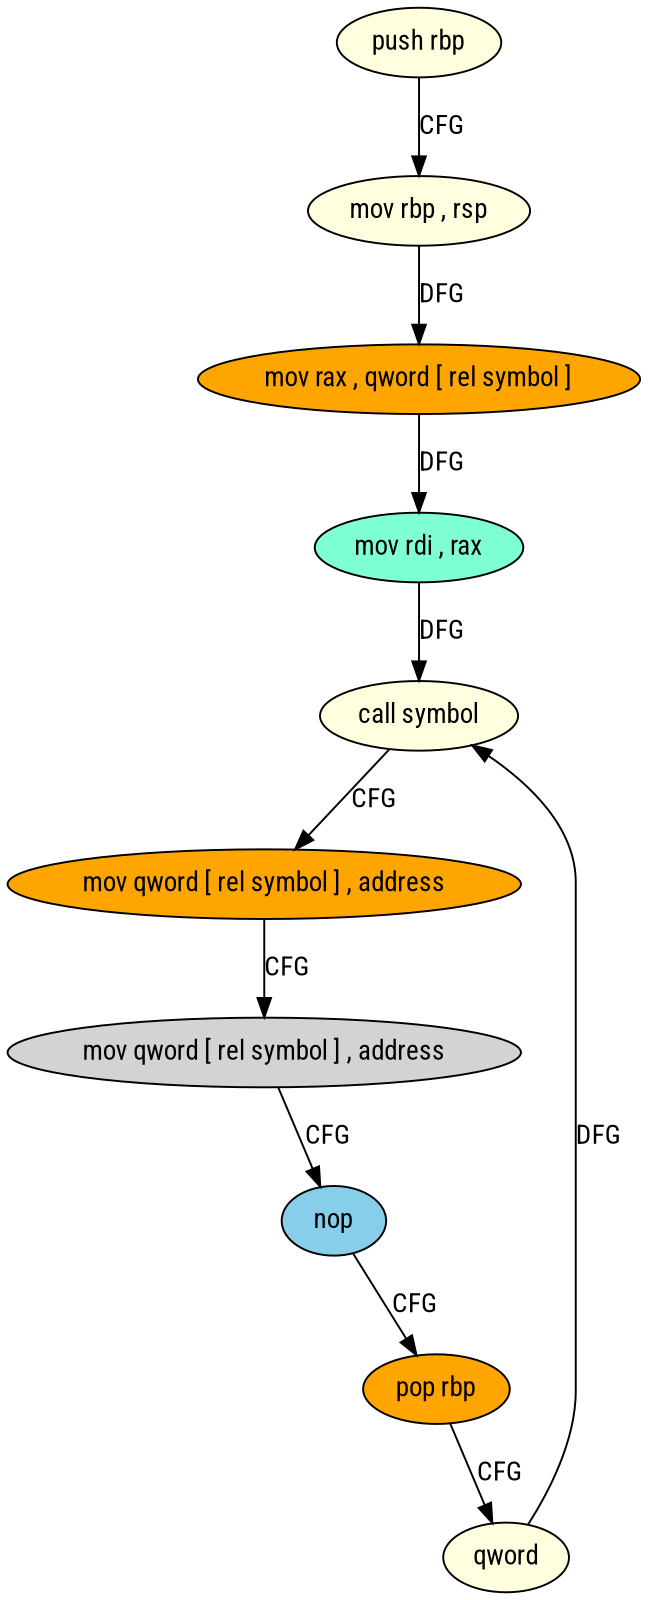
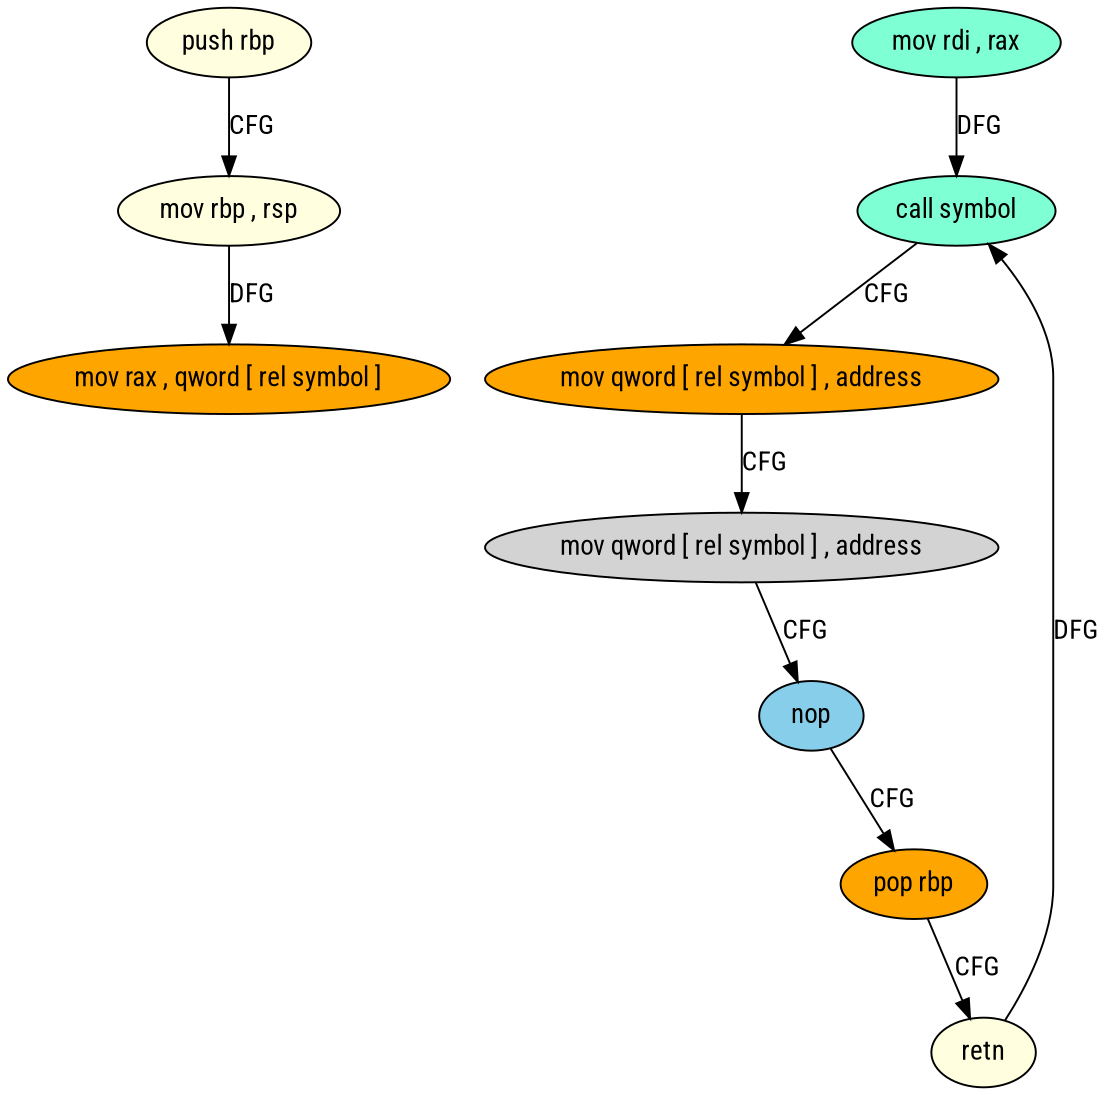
edge "mov rax , qword [ rel symbol ]" -> "mov rdi , rax": removed, label "DFG"
node "call symbol": fillcolor lightyellow -> aquamarine
node "qword": label "qword" -> "retn"
